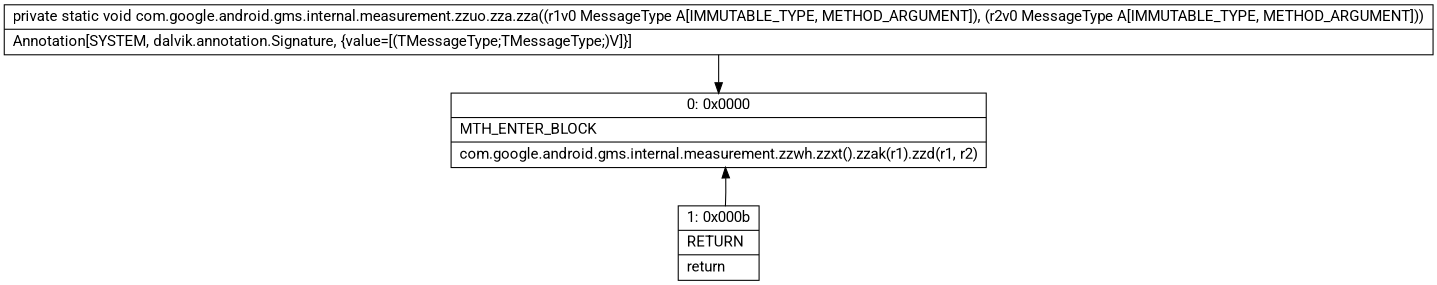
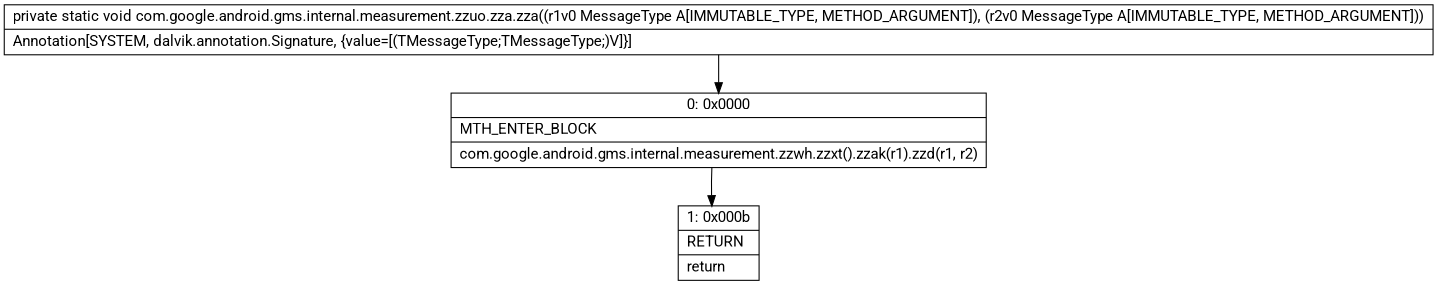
edge "1: 0x000b" -> "0: 0x0000": reversed
